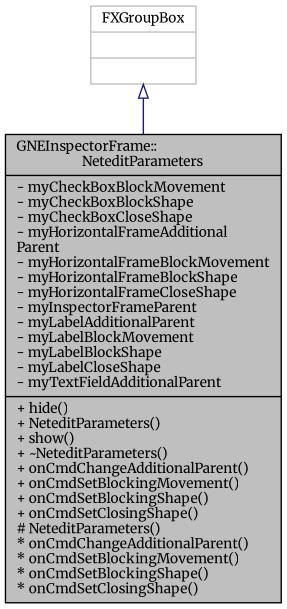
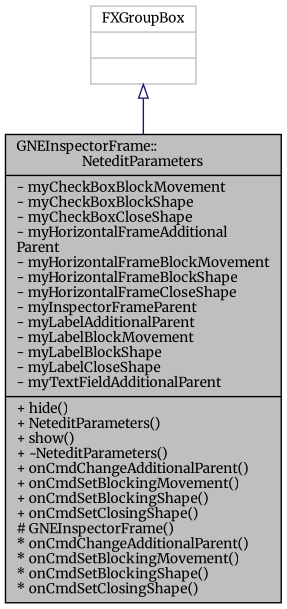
node "GNEInspectorFrame::": text "# NeteditParameters()" -> "# GNEInspectorFrame()"
